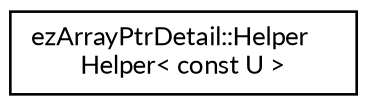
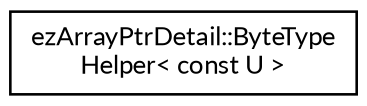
node "ezArrayPtrDetail::Helper Helper< const U >": label "ezArrayPtrDetail::Helper Helper< const U >" -> "ezArrayPtrDetail::ByteType Helper< const U >"
